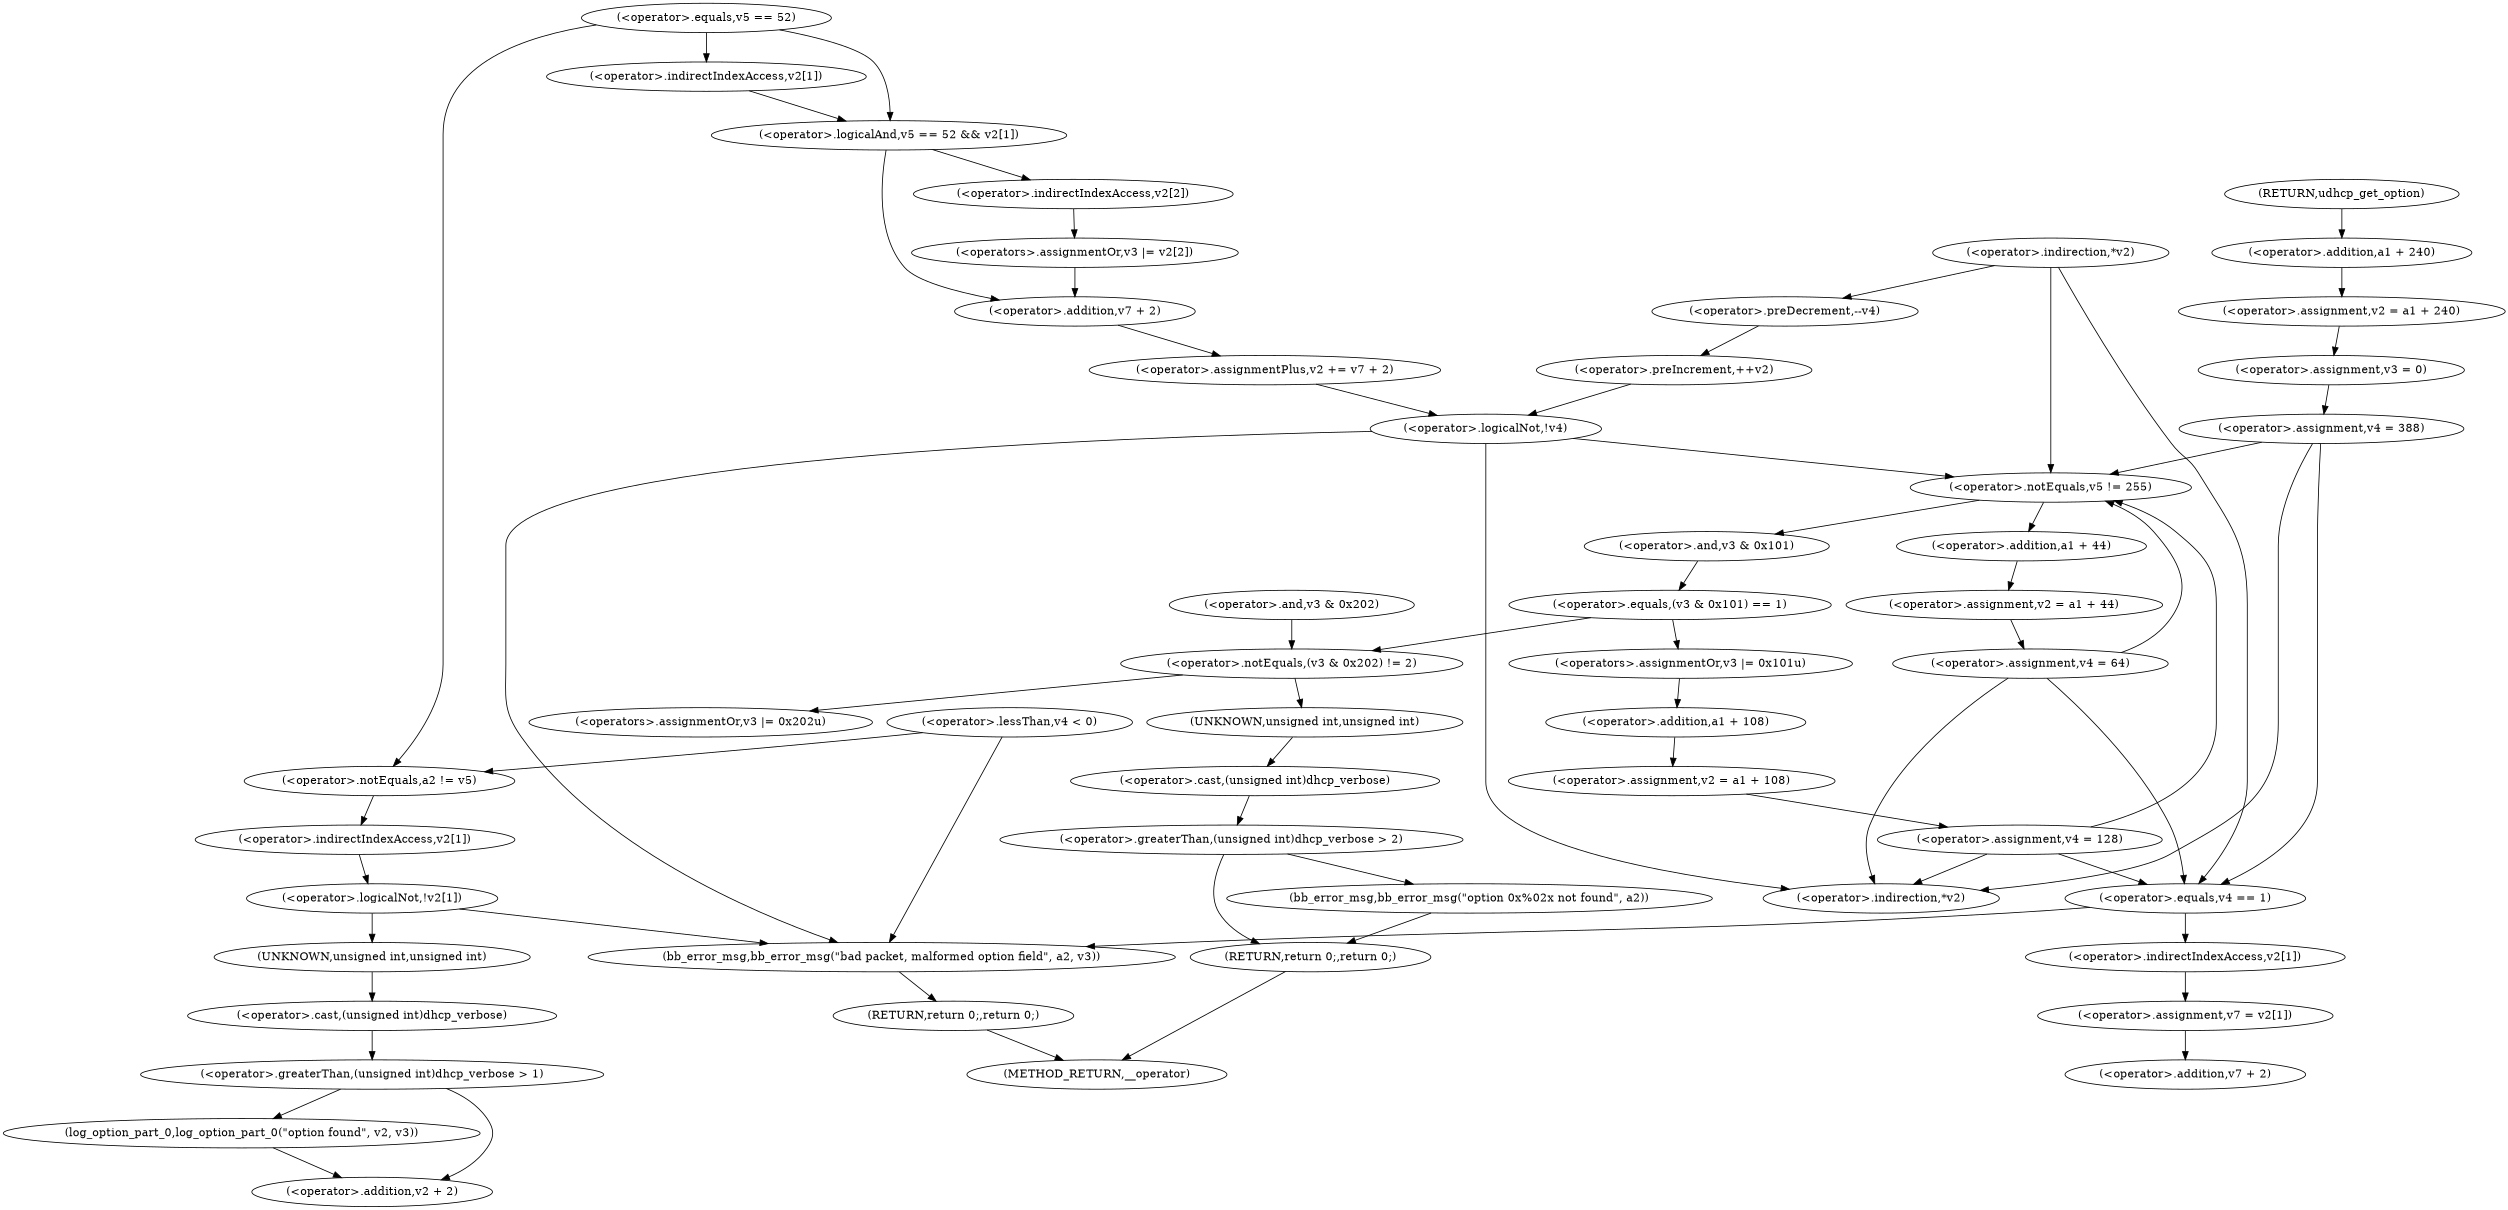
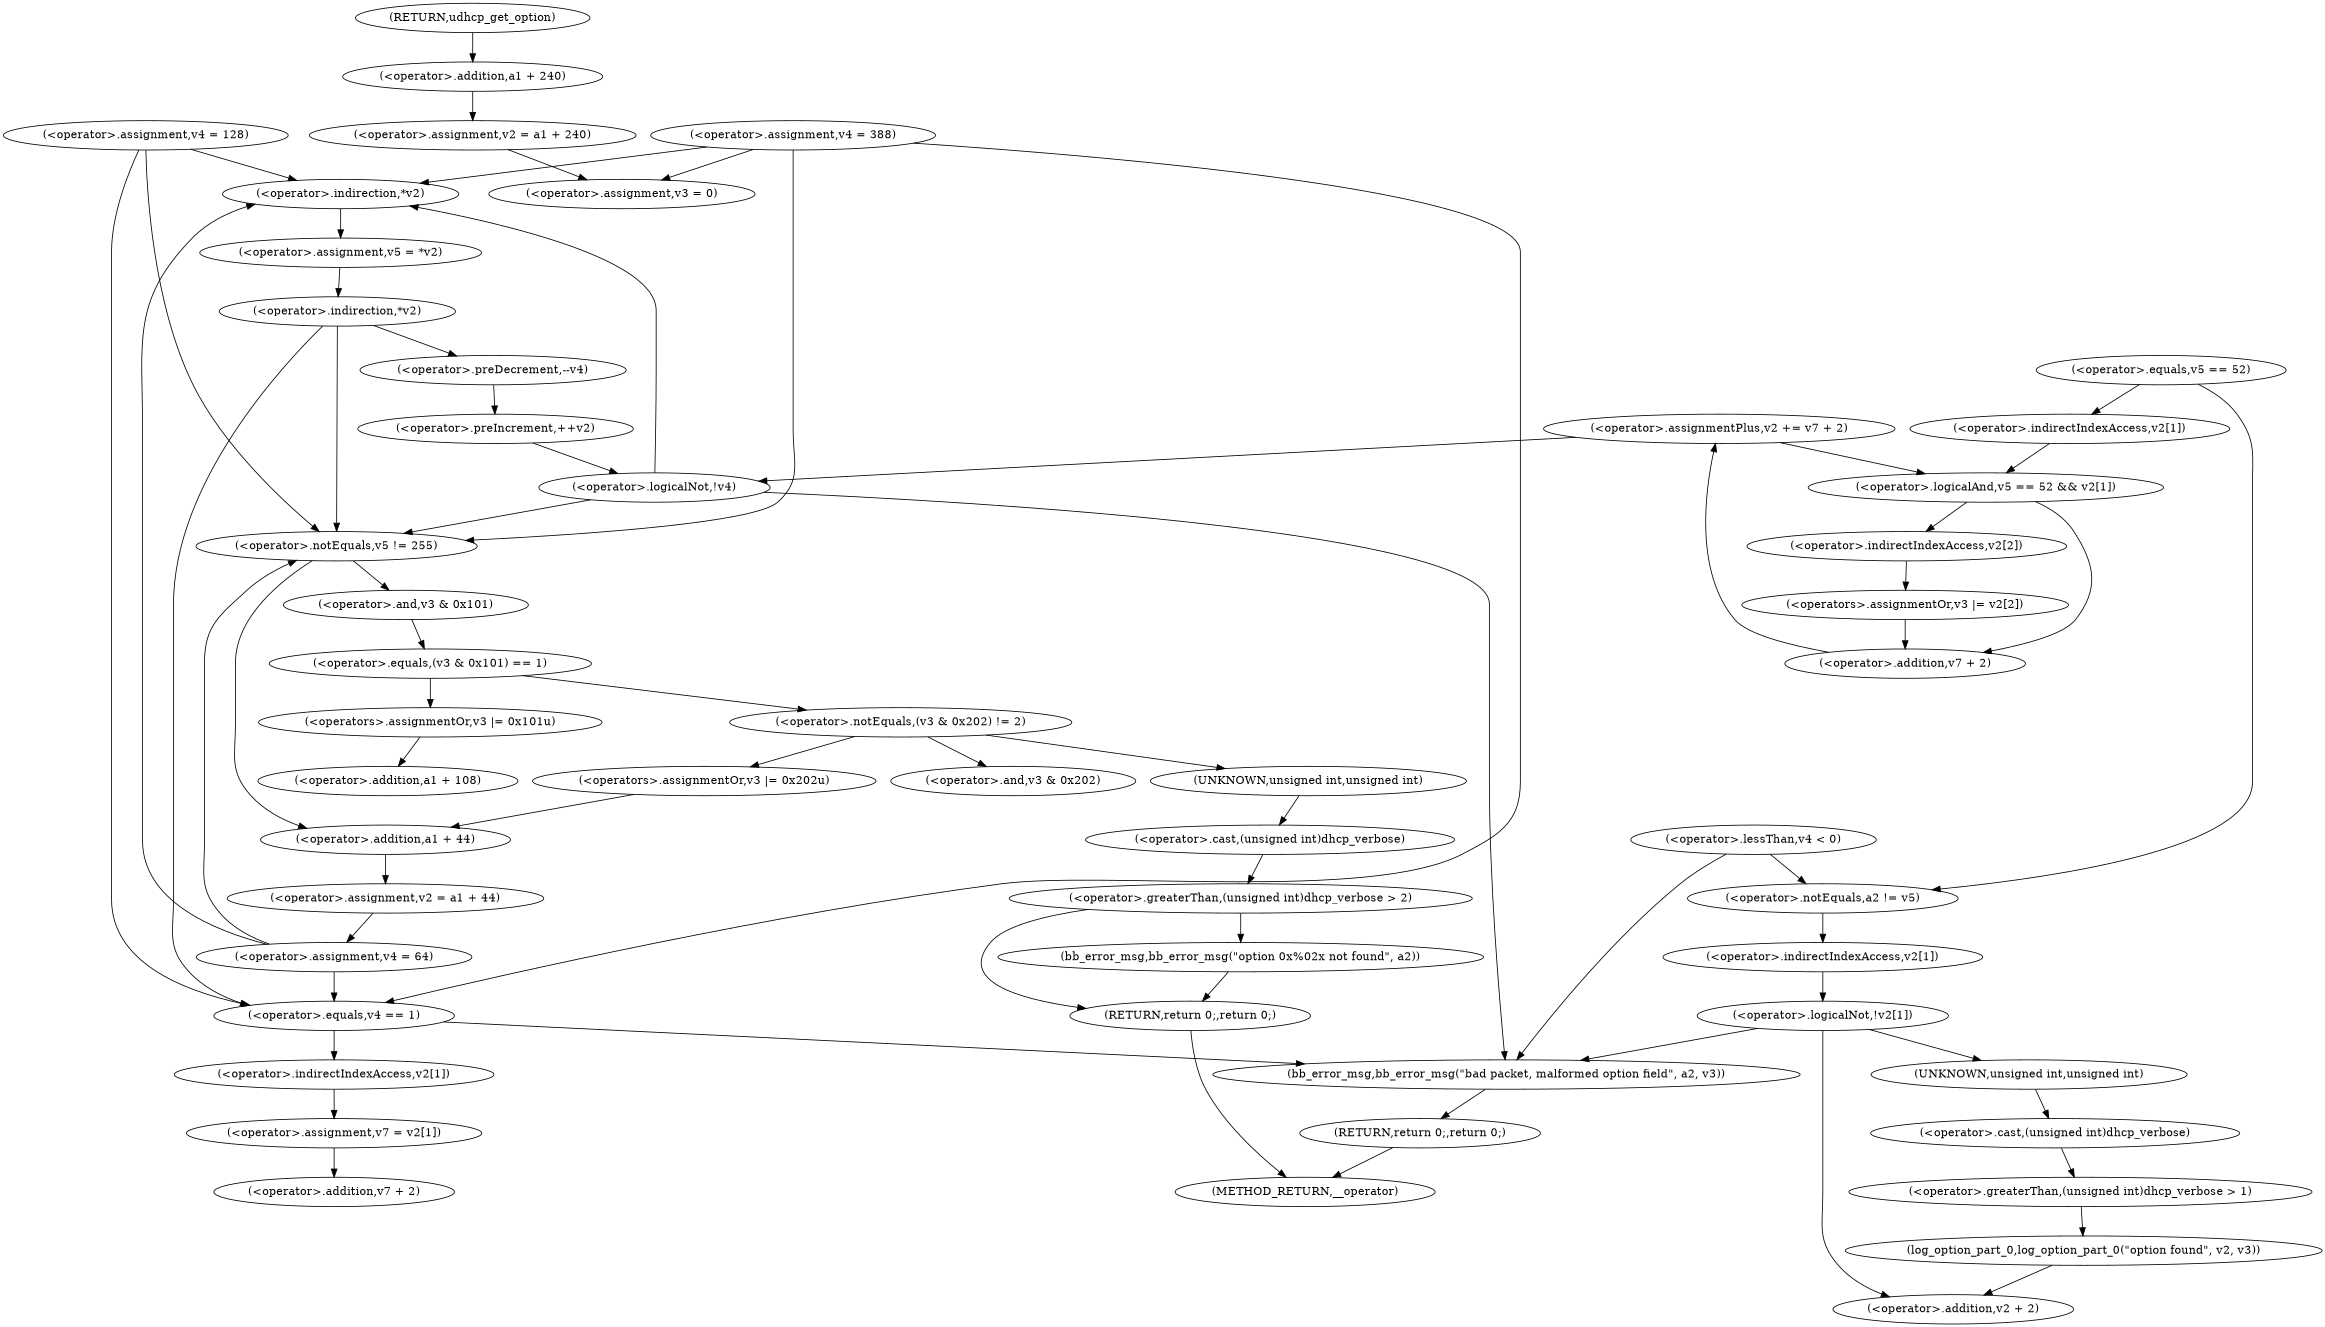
edge "(<operator>.equals,v5 == 52)" -> "(<operator>.logicalAnd,v5 == 52 && v2[1])": now "(<operator>.assignmentPlus,v2 += v7 + 2)" -> "(<operator>.logicalAnd,v5 == 52 && v2[1])"
node "(<operator>.assignment,v5 = *v2)": added
edge "(<operator>.assignment,v3 = 0)" -> "(<operator>.assignment,v4 = 388)": reversed
edge "(<operator>.and,v3 & 0x202)" -> "(<operator>.notEquals,(v3 & 0x202) != 2)": reversed
node "(<operator>.assignment,v2 = a1 + 108)": removed
edge "(<operators>.assignmentOr,v3 |= 0x202u)" -> "(<operator>.addition,a1 + 44)": added
edge "(<operator>.greaterThan,(unsigned int)dhcp_verbose > 1)" -> "(<operator>.addition,v2 + 2)": now "(<operator>.logicalNot,!v2[1])" -> "(<operator>.addition,v2 + 2)"
